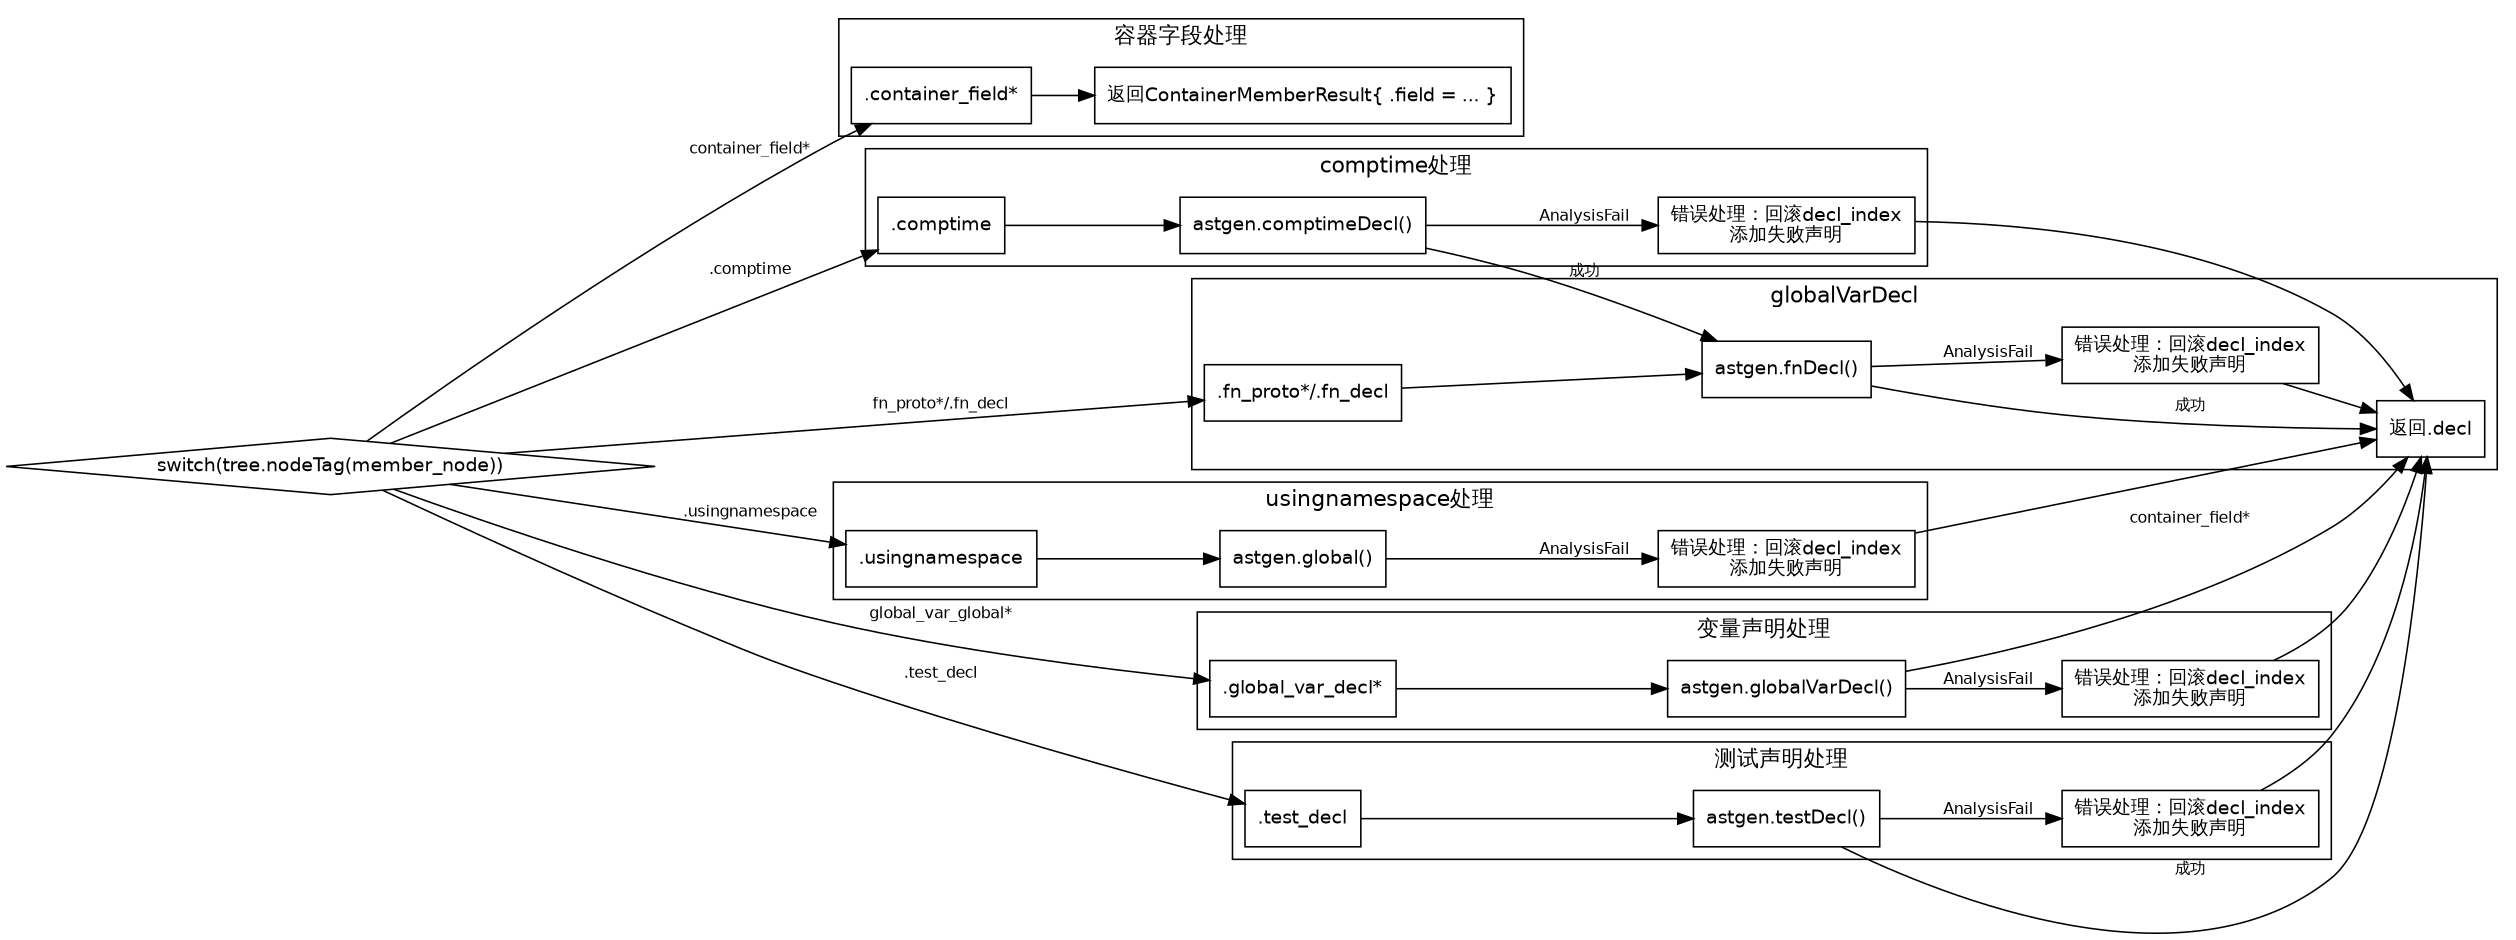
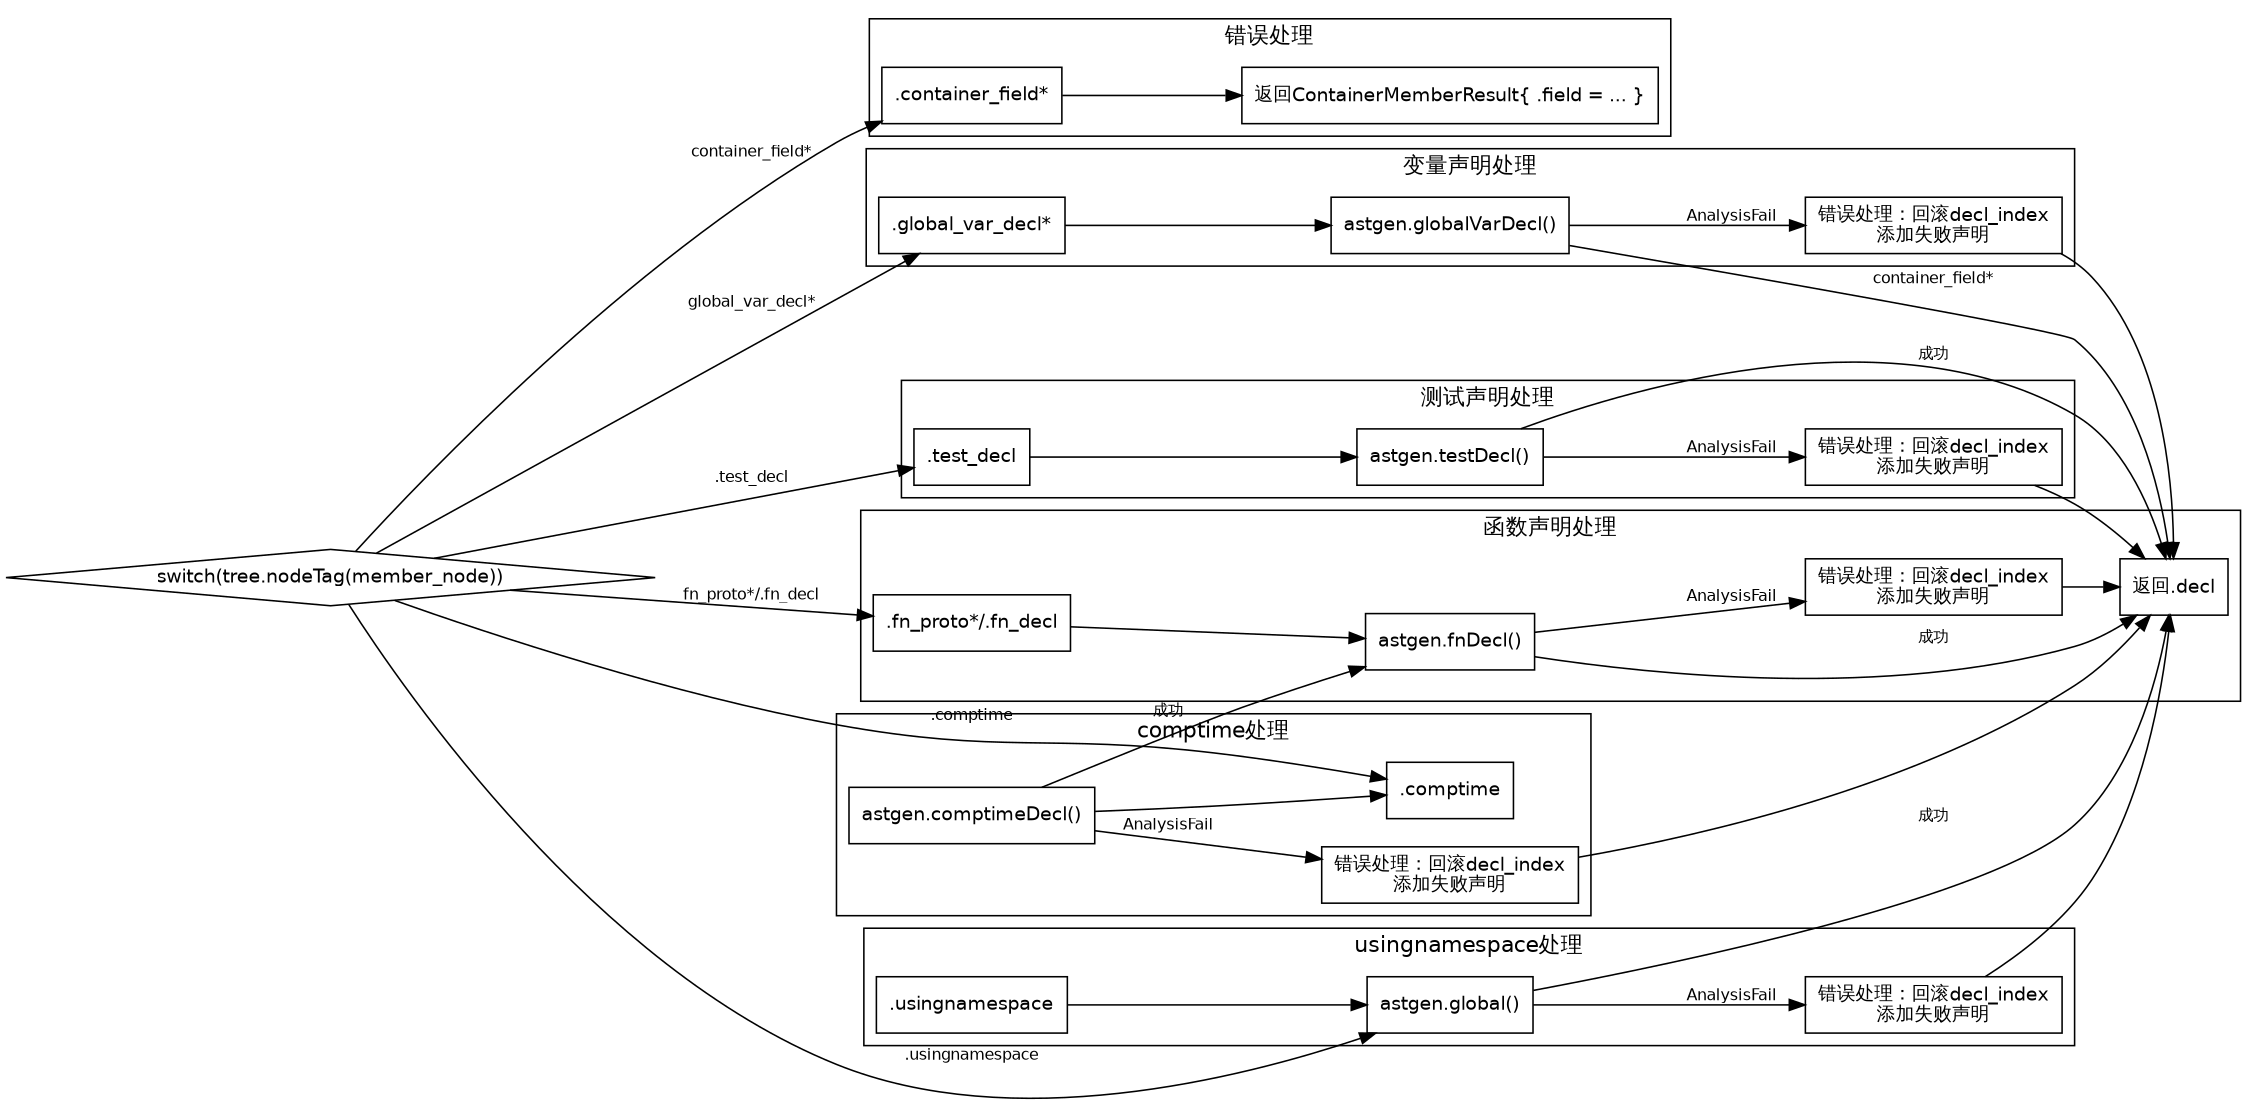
cluster "容器字段处理": label "容器字段处理" -> "错误处理"
edge ".comptime" -> "astgen.comptimeDecl()": reversed
cluster "globalVarDecl": label "globalVarDecl" -> "函数声明处理"
edge "switch(tree.nodeTag(member_node))" -> ".usingnamespace": now "switch(tree.nodeTag(member_node))" -> "astgen.global()"
edge "switch(tree.nodeTag(member_node))" -> ".global_var_decl*": label "global_var_global*" -> "global_var_decl*"
edge "astgen.global()" -> "返回.decl": added, label "成功"
